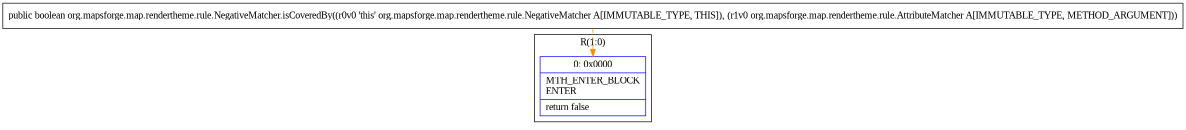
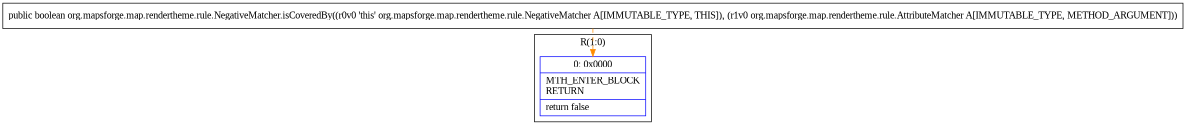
node "0: 0x0000": text "ENTER" -> "RETURN"
